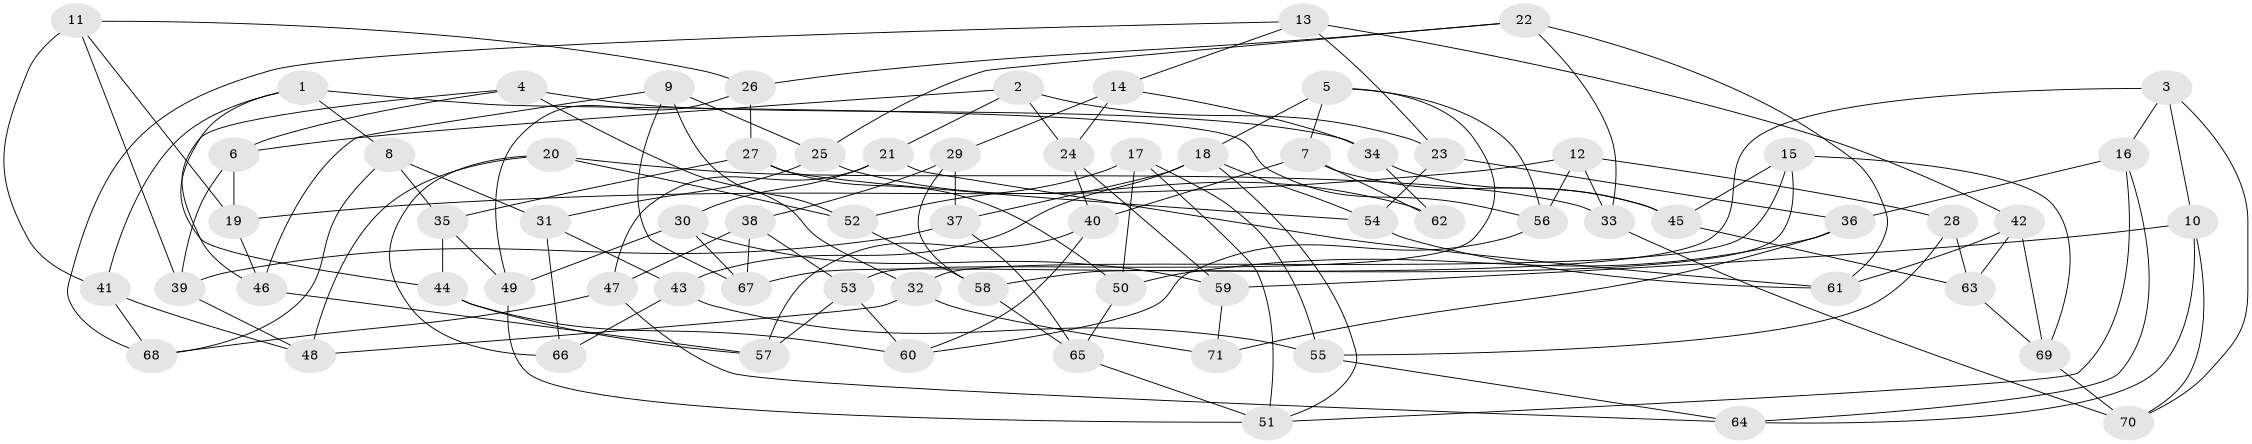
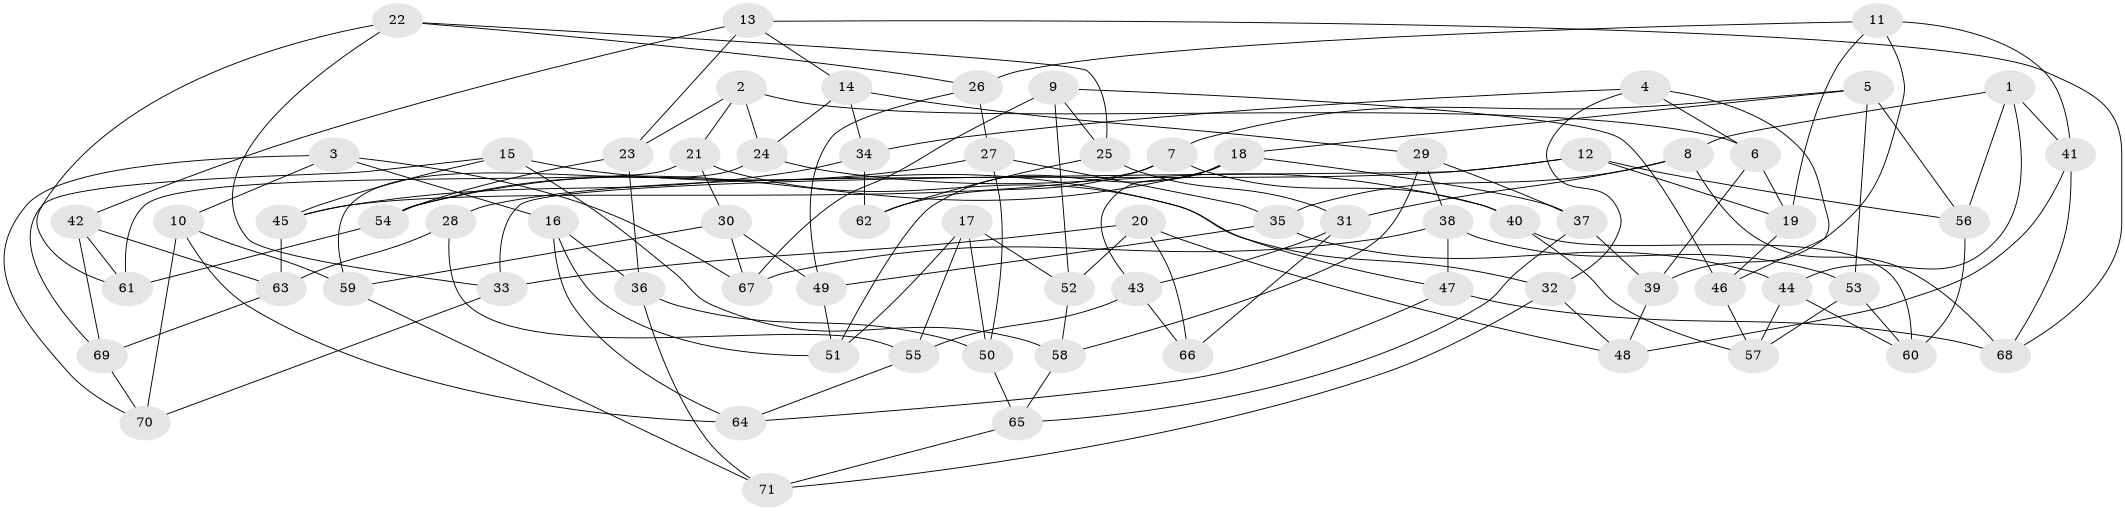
edge "65" -- "51": now "65" -- "71"
